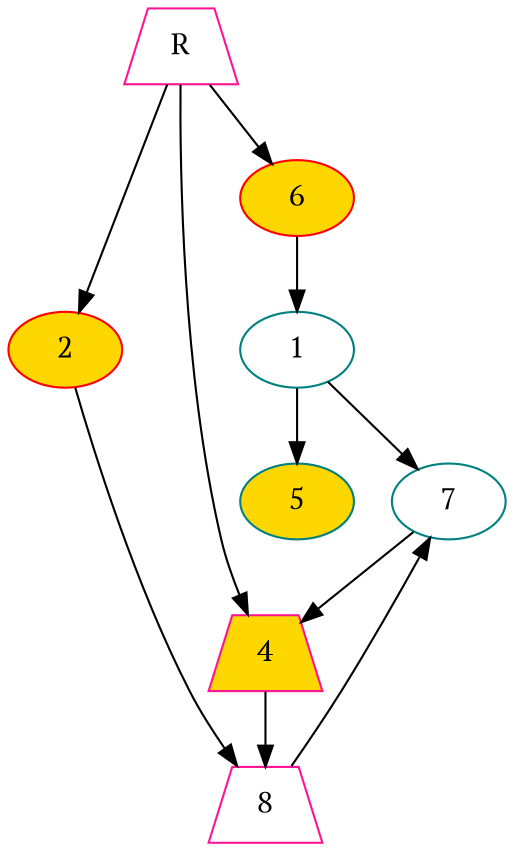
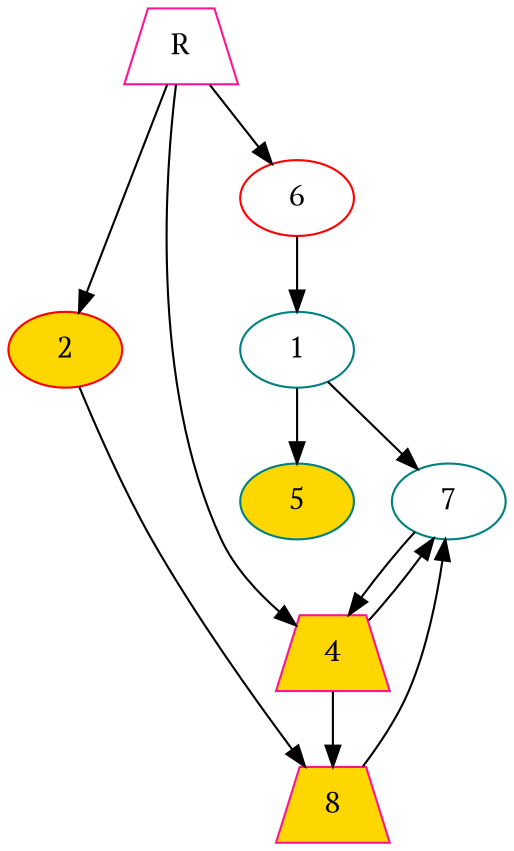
node "6": fillcolor gold -> white
edge "4" -> "7": added
node "8": fillcolor white -> gold
